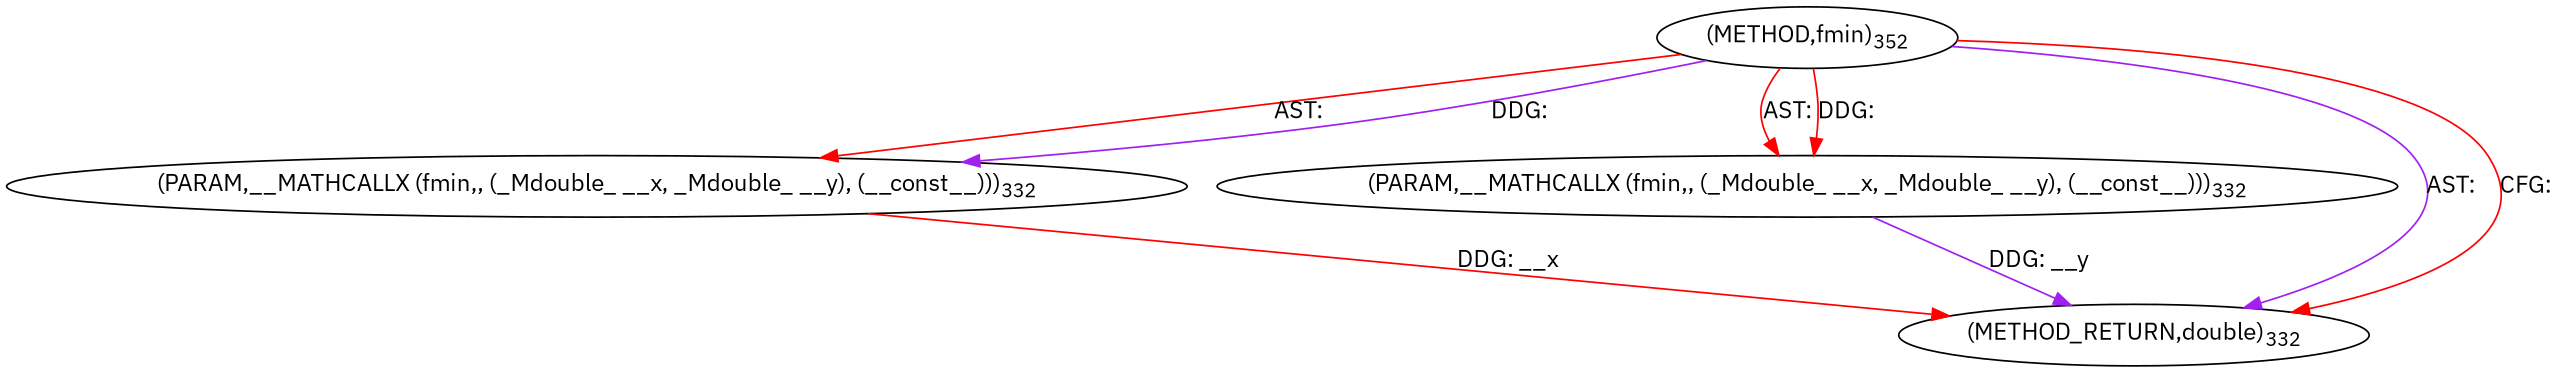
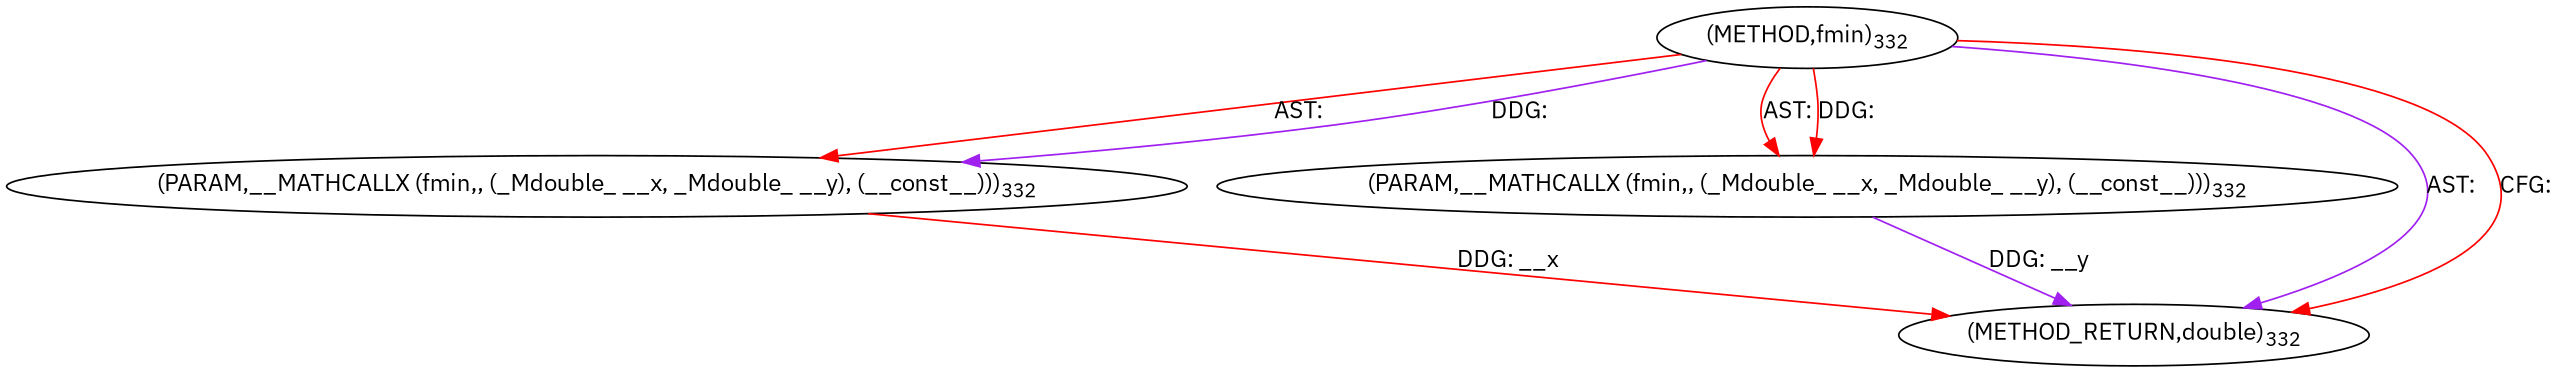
node "(METHOD,fmin)": text "352" -> "332"
